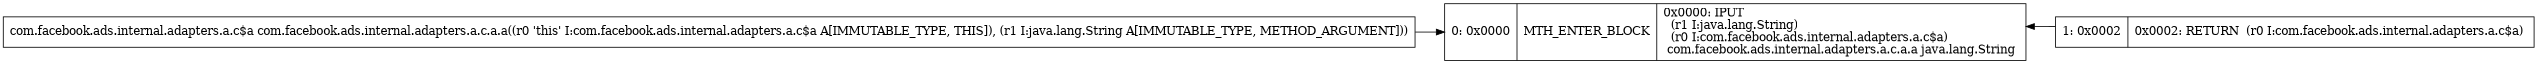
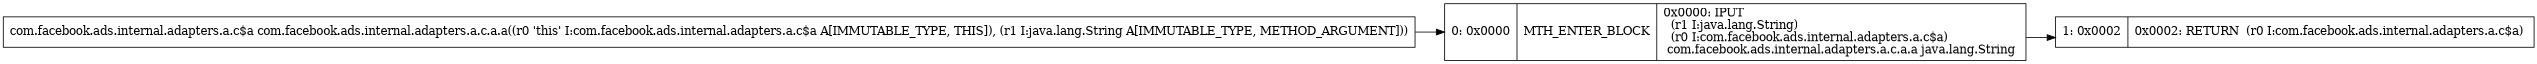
edge "1: 0x0002" -> "0: 0x0000": reversed
